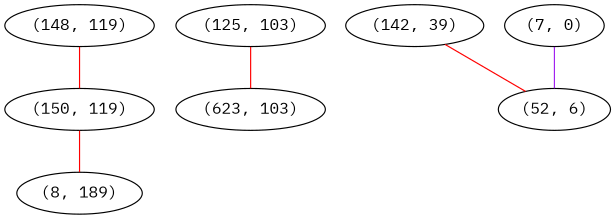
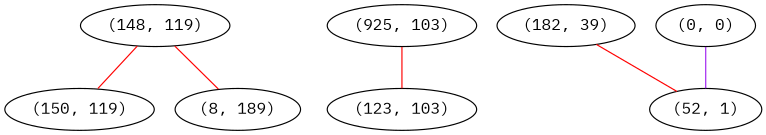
node "(125, 103)": label "(125, 103)" -> "(925, 103)"
node "(142, 39)": label "(142, 39)" -> "(182, 39)"
node "(7, 0)": label "(7, 0)" -> "(0, 0)"
node "(623, 103)": label "(623, 103)" -> "(123, 103)"
node "(52, 6)": label "(52, 6)" -> "(52, 1)"
edge "(150, 119)" -- "(8, 189)": now "(148, 119)" -- "(8, 189)"
